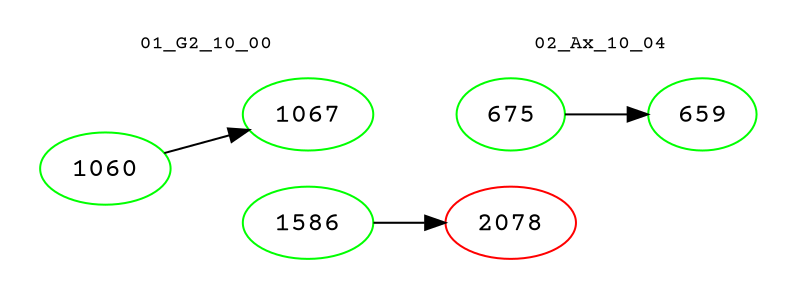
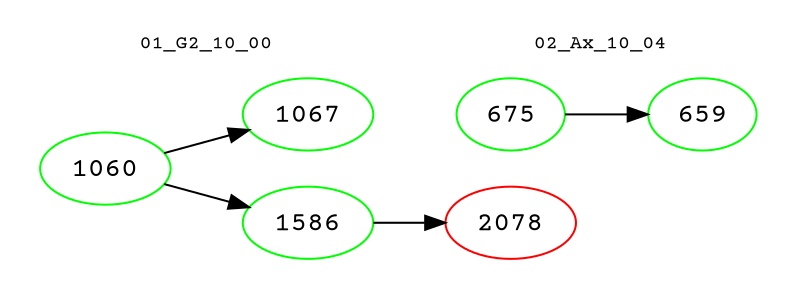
edge "1060" -> "1586": added
